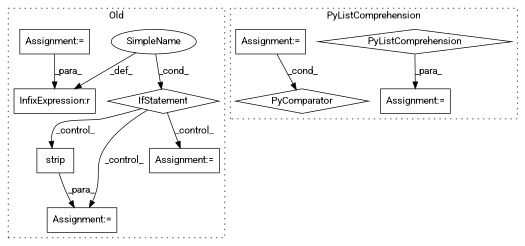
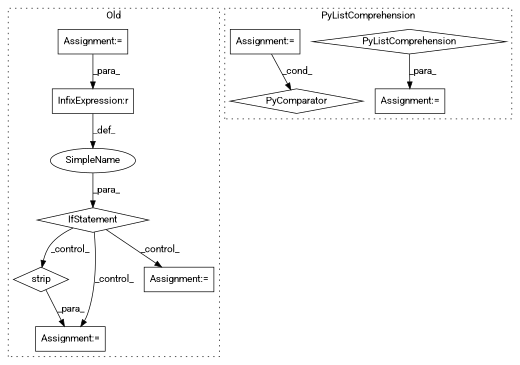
edge "SimpleName" -> "InfixExpression:r": reversed
edge "SimpleName" -> "IfStatement": label "_cond_" -> "_para_"
node "strip": shape box -> diamond
